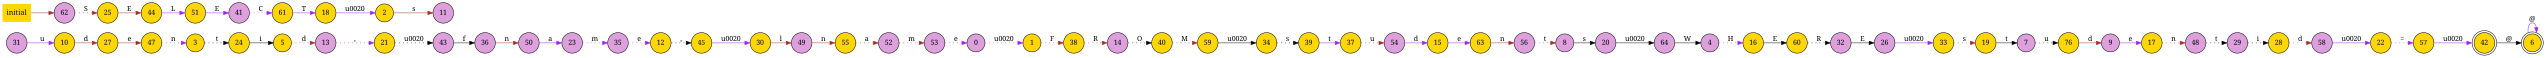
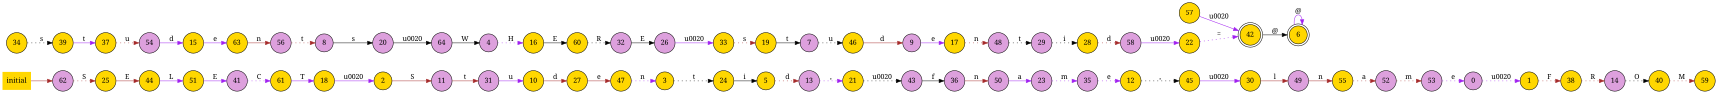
edge "2" -> "11": label "s" -> "S"
edge "59" -> "34": removed, label "u0020"
node "76": label "76" -> "46"
edge "22" -> "57": now "22" -> "42"
edge "11" -> "31": added, label "t"
